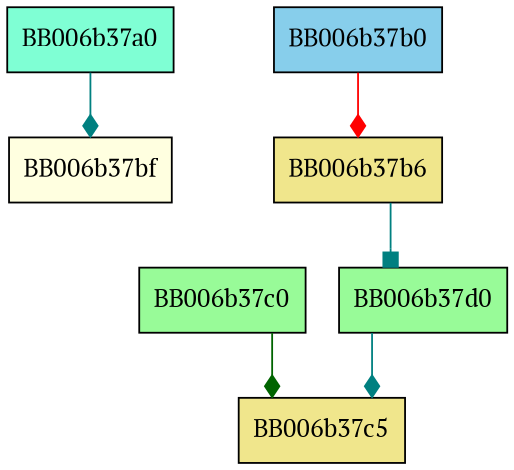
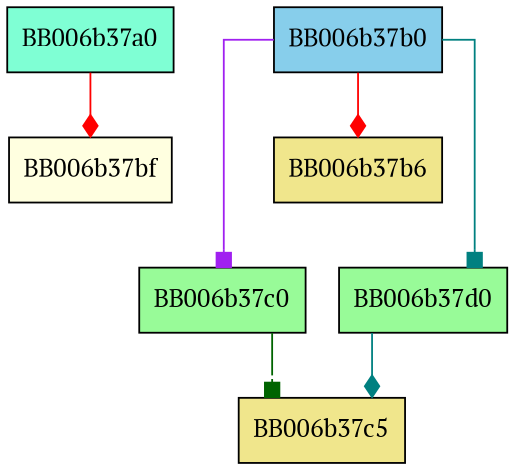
edge "BB006b37a0" -> "BB006b37bf": color teal -> red
edge "BB006b37b0" -> "BB006b37c0": added
edge "BB006b37b6" -> "BB006b37d0": now "BB006b37b0" -> "BB006b37d0"
edge "BB006b37c0" -> "BB006b37c5": arrowhead diamond -> box
